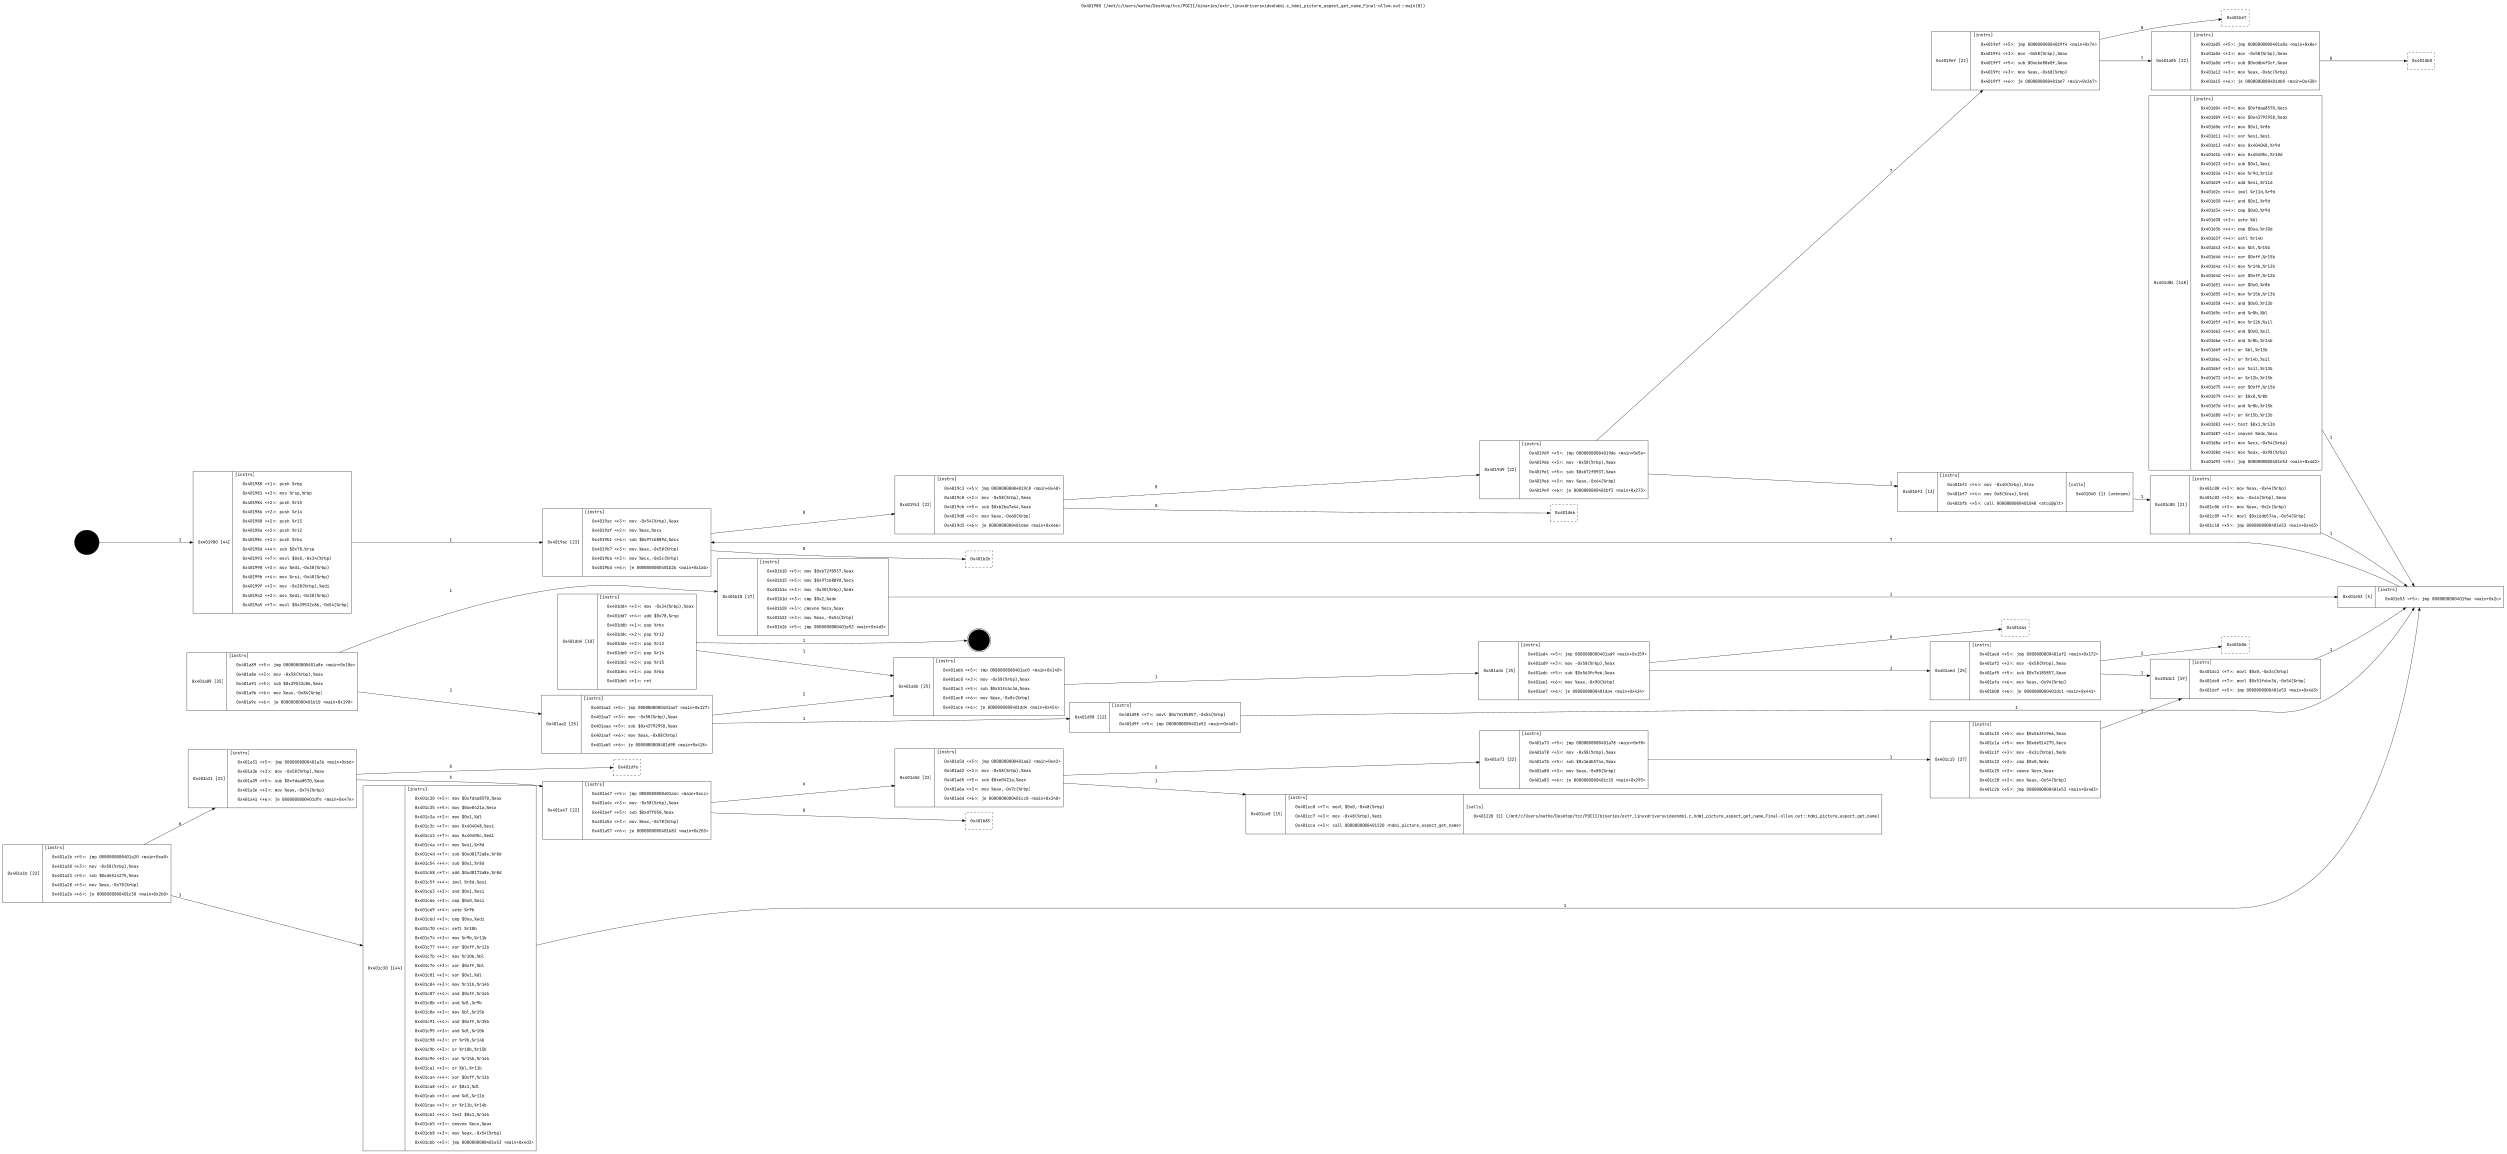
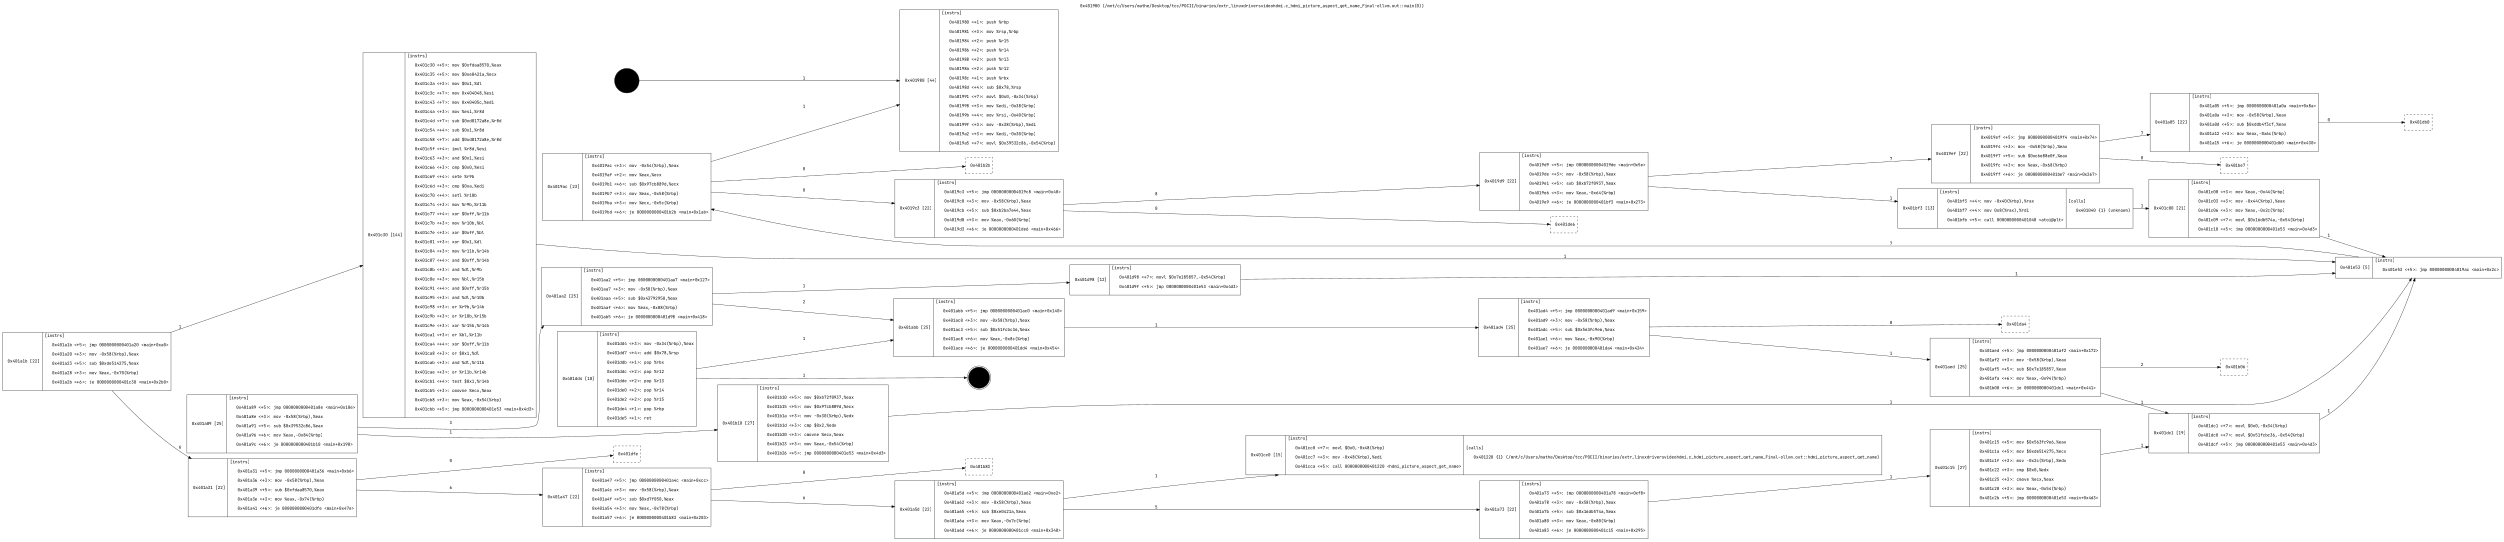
node "0x401d04 [148]": removed
edge "0x401980 [44]" -> "0x4019ac [23]": reversed
